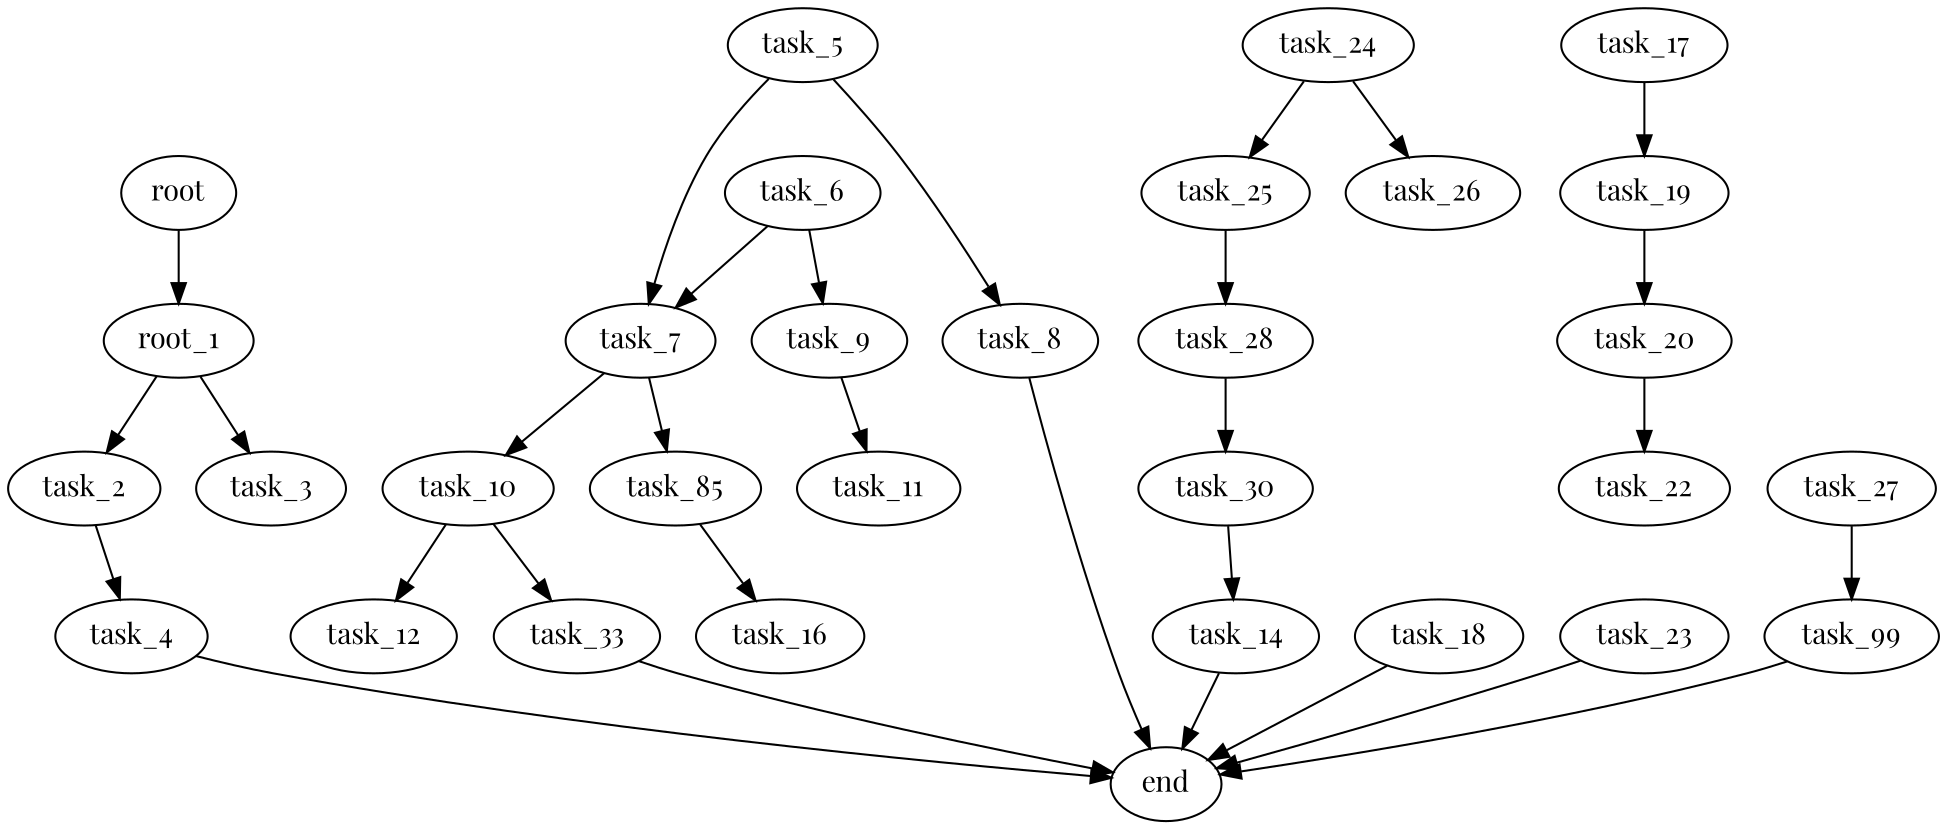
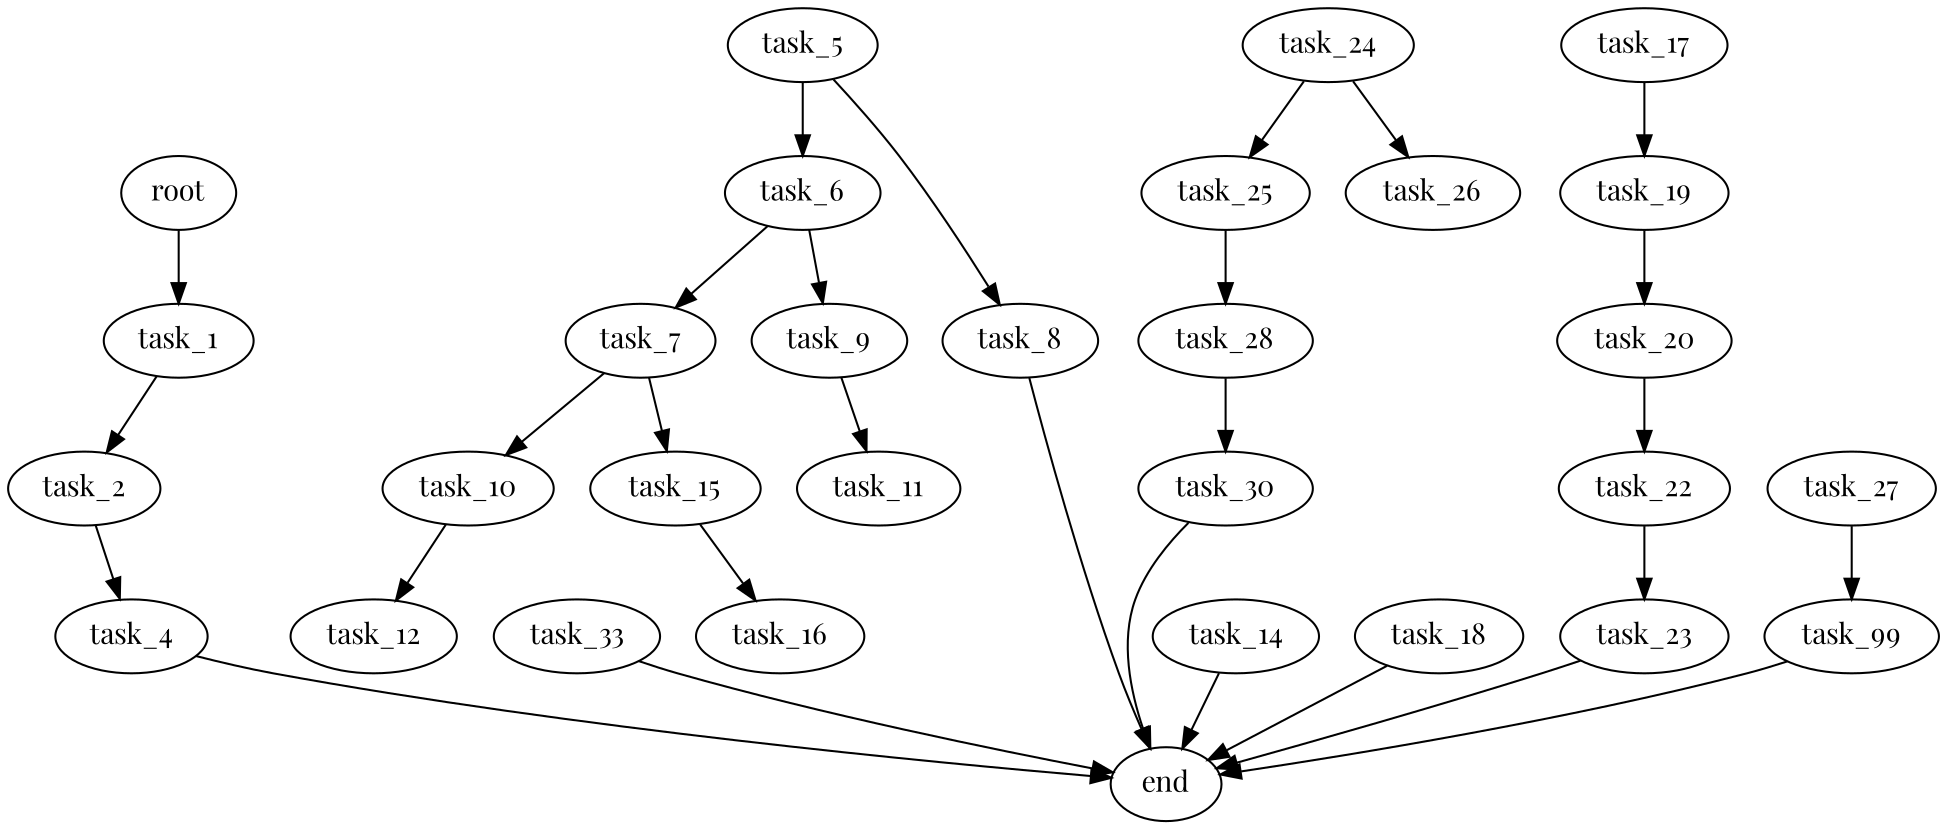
edge "task_5" -> "task_7": now "task_5" -> "task_6"
node "root_1": label "root_1" -> "task_1"
node "task_3": removed
node "task_85": label "task_85" -> "task_15"
edge "task_30" -> "task_14": now "task_30" -> "end"
edge "task_22" -> "task_23": added
edge "task_10" -> "task_33": removed
